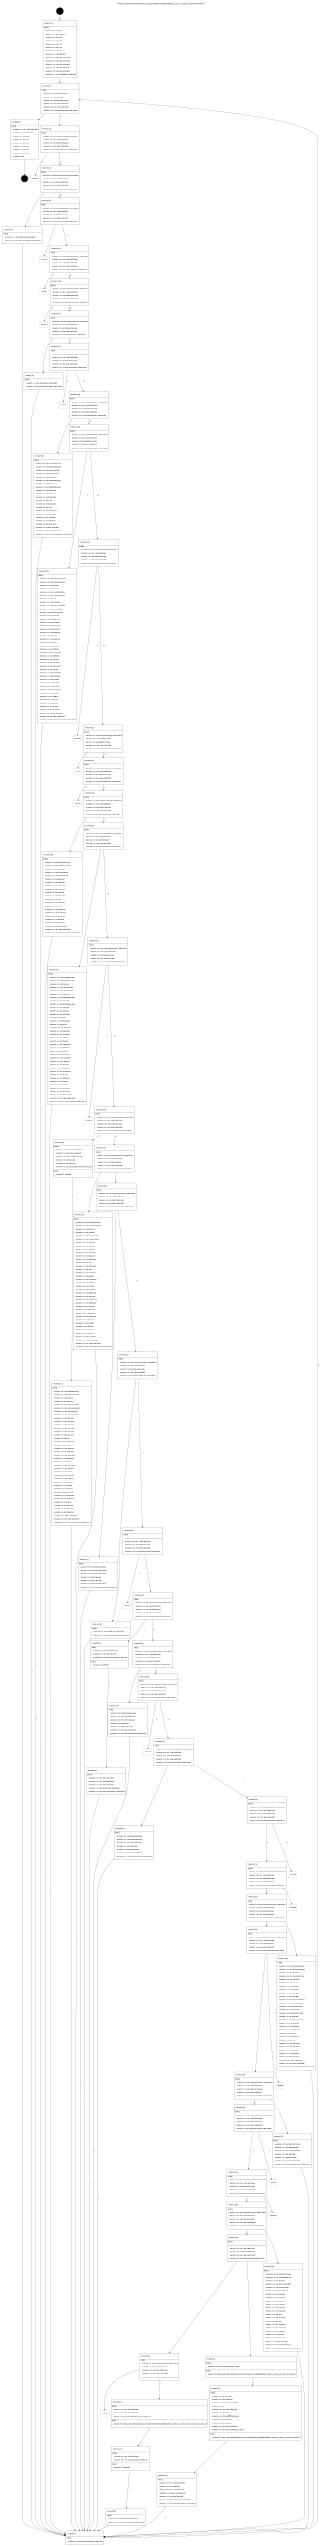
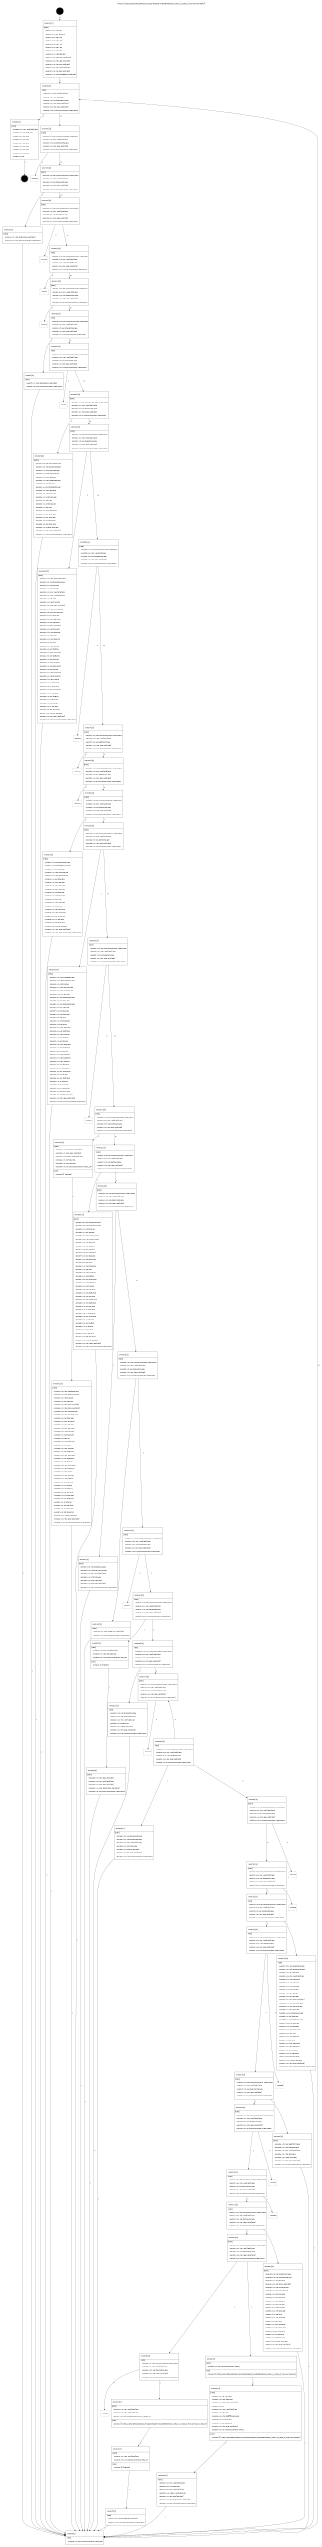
edge "0x4016c4 [28]" -> "0x4016e0 [28]": reversed
